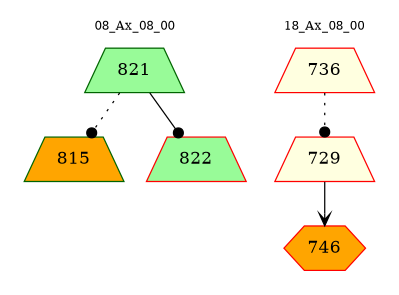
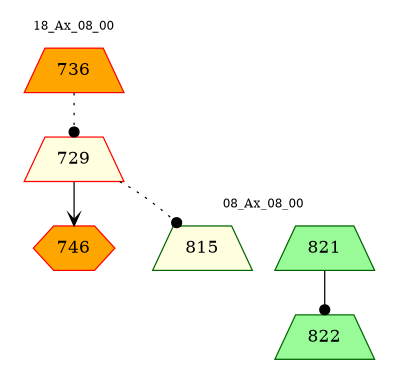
node "736": fillcolor lightyellow -> orange
edge "821" -> "815": now "729" -> "815"
node "815": fillcolor orange -> lightyellow
node "822": color red -> darkgreen
